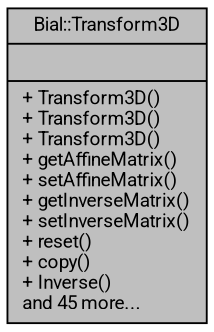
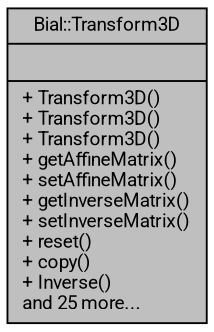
node "Bial::Transform3D": text "and 45 more..." -> "and 25 more..."
